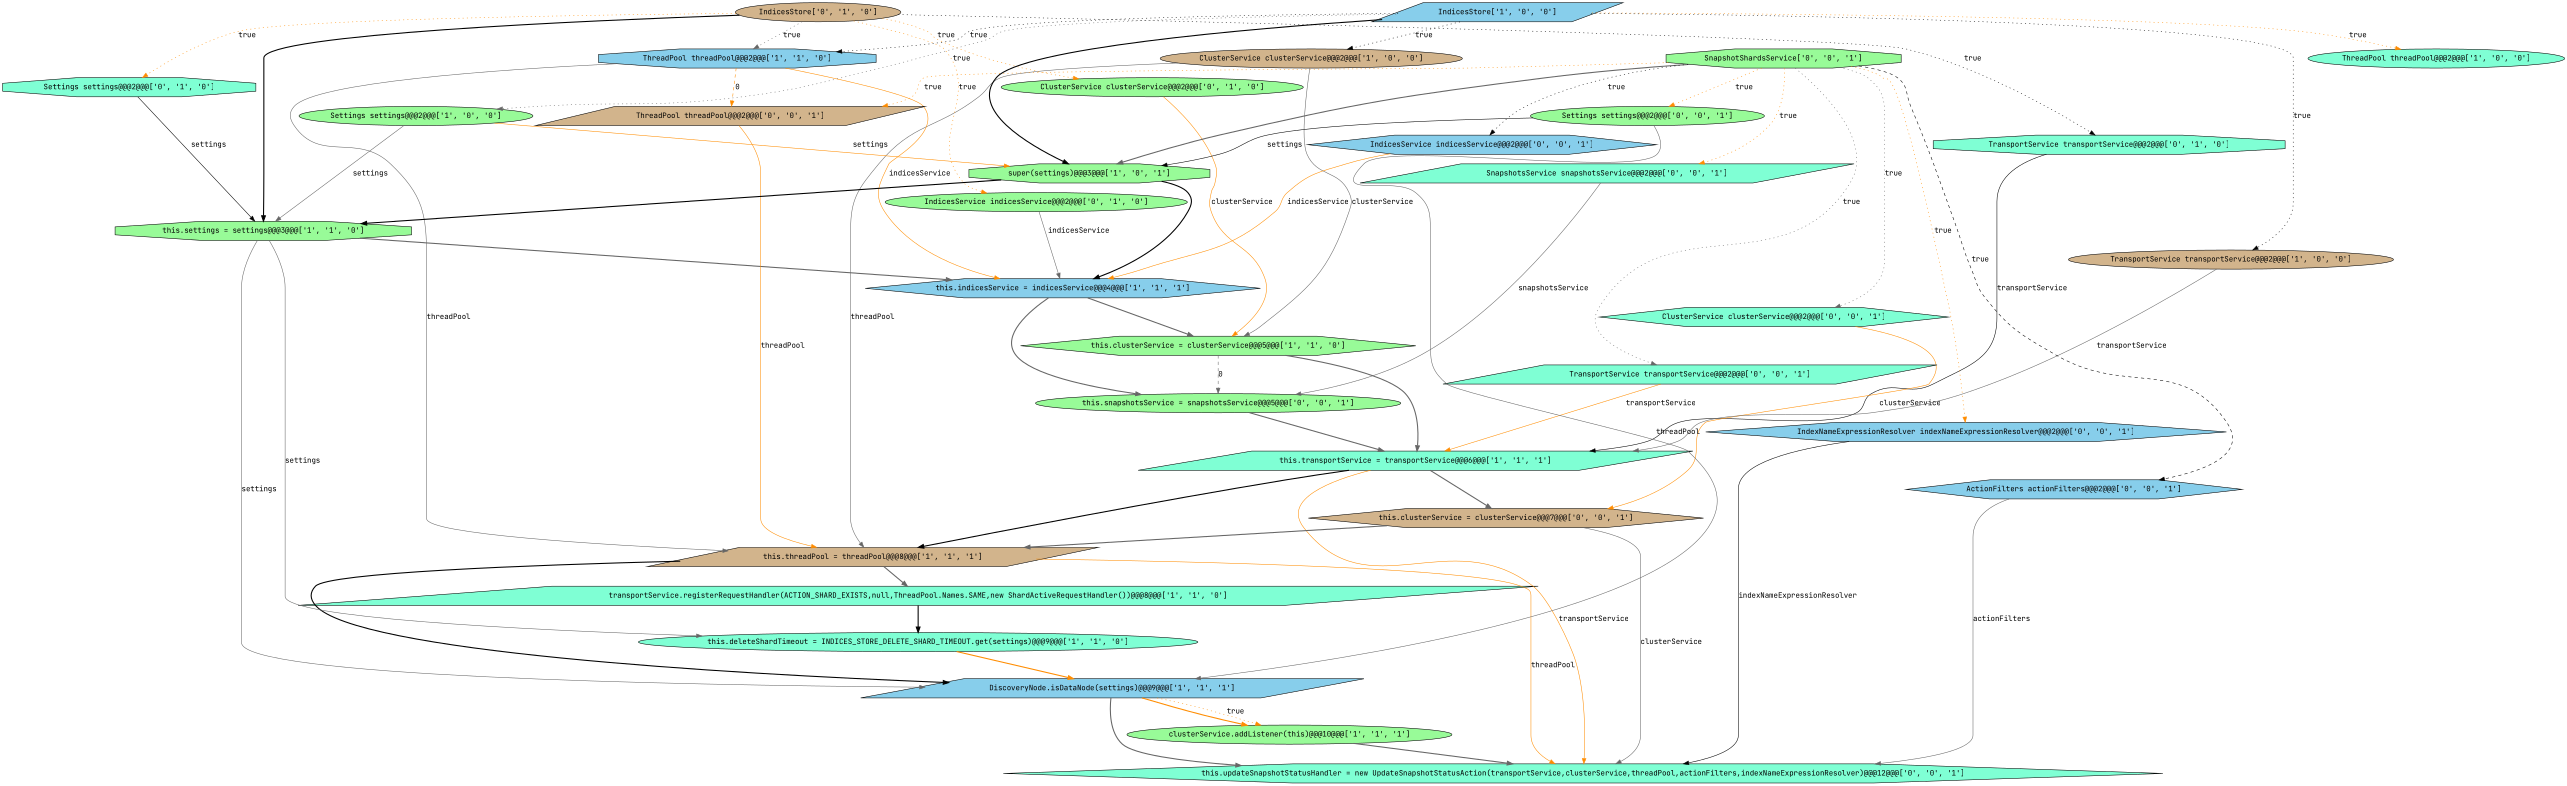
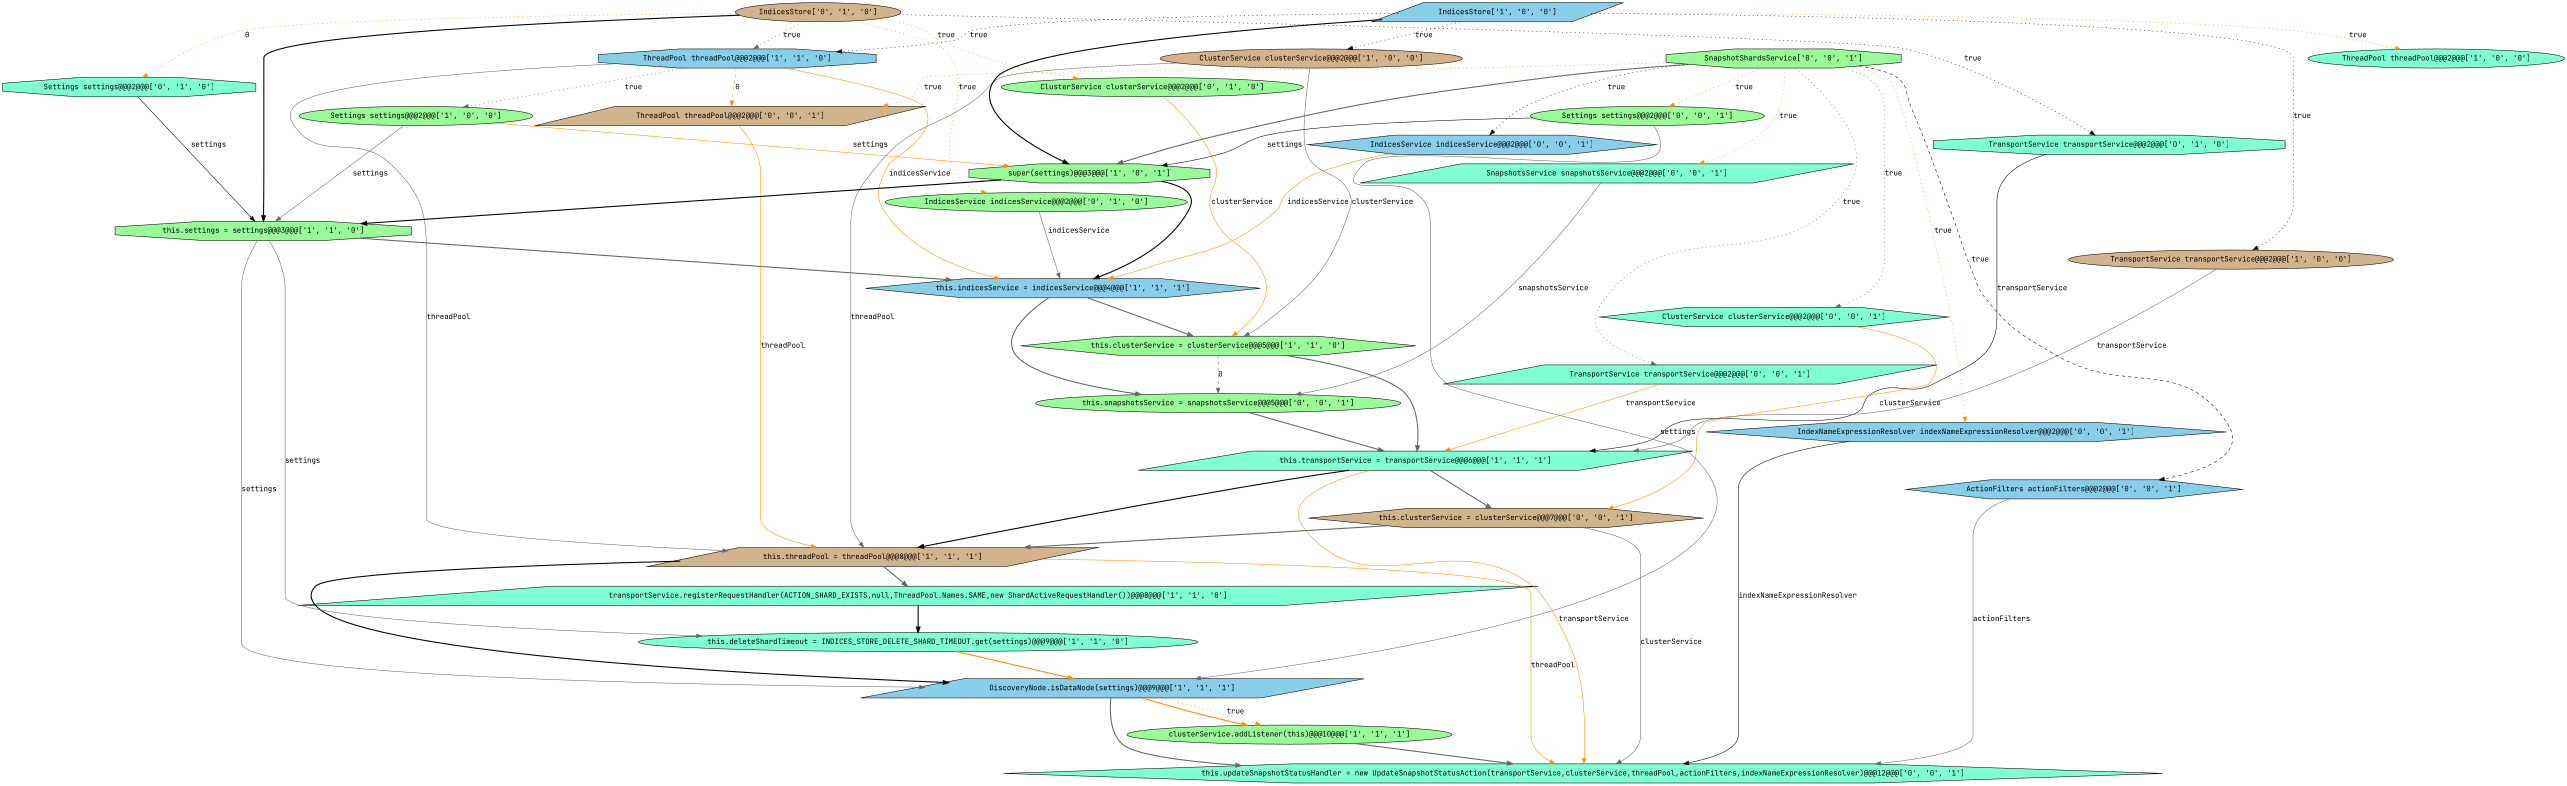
edge "IndicesStore['0', '1', '0']" -> "Settings settings@@@2@@@['0', '1', '0']": label "true" -> "0"
edge "IndicesStore['1', '0', '0']" -> "Settings settings@@@2@@@['1', '0', '0']": now "ThreadPool threadPool@@@2@@@['1', '1', '0']" -> "Settings settings@@@2@@@['1', '0', '0']"
edge "Settings settings@@@2@@@['0', '0', '1']" -> "DiscoveryNode.isDataNode(settings)@@@9@@@['1', '1', '1']": label "threadPool" -> "settings"
